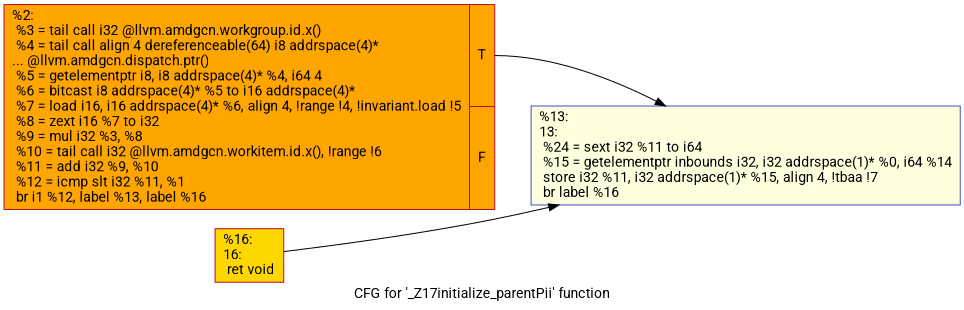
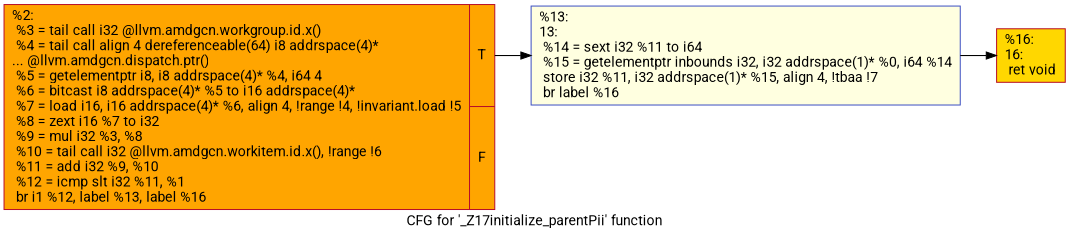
node "%13:": text "%24 = sext i32 %11 to i64" -> "%14 = sext i32 %11 to i64"
edge "%16:" -> "%13:": reversed
